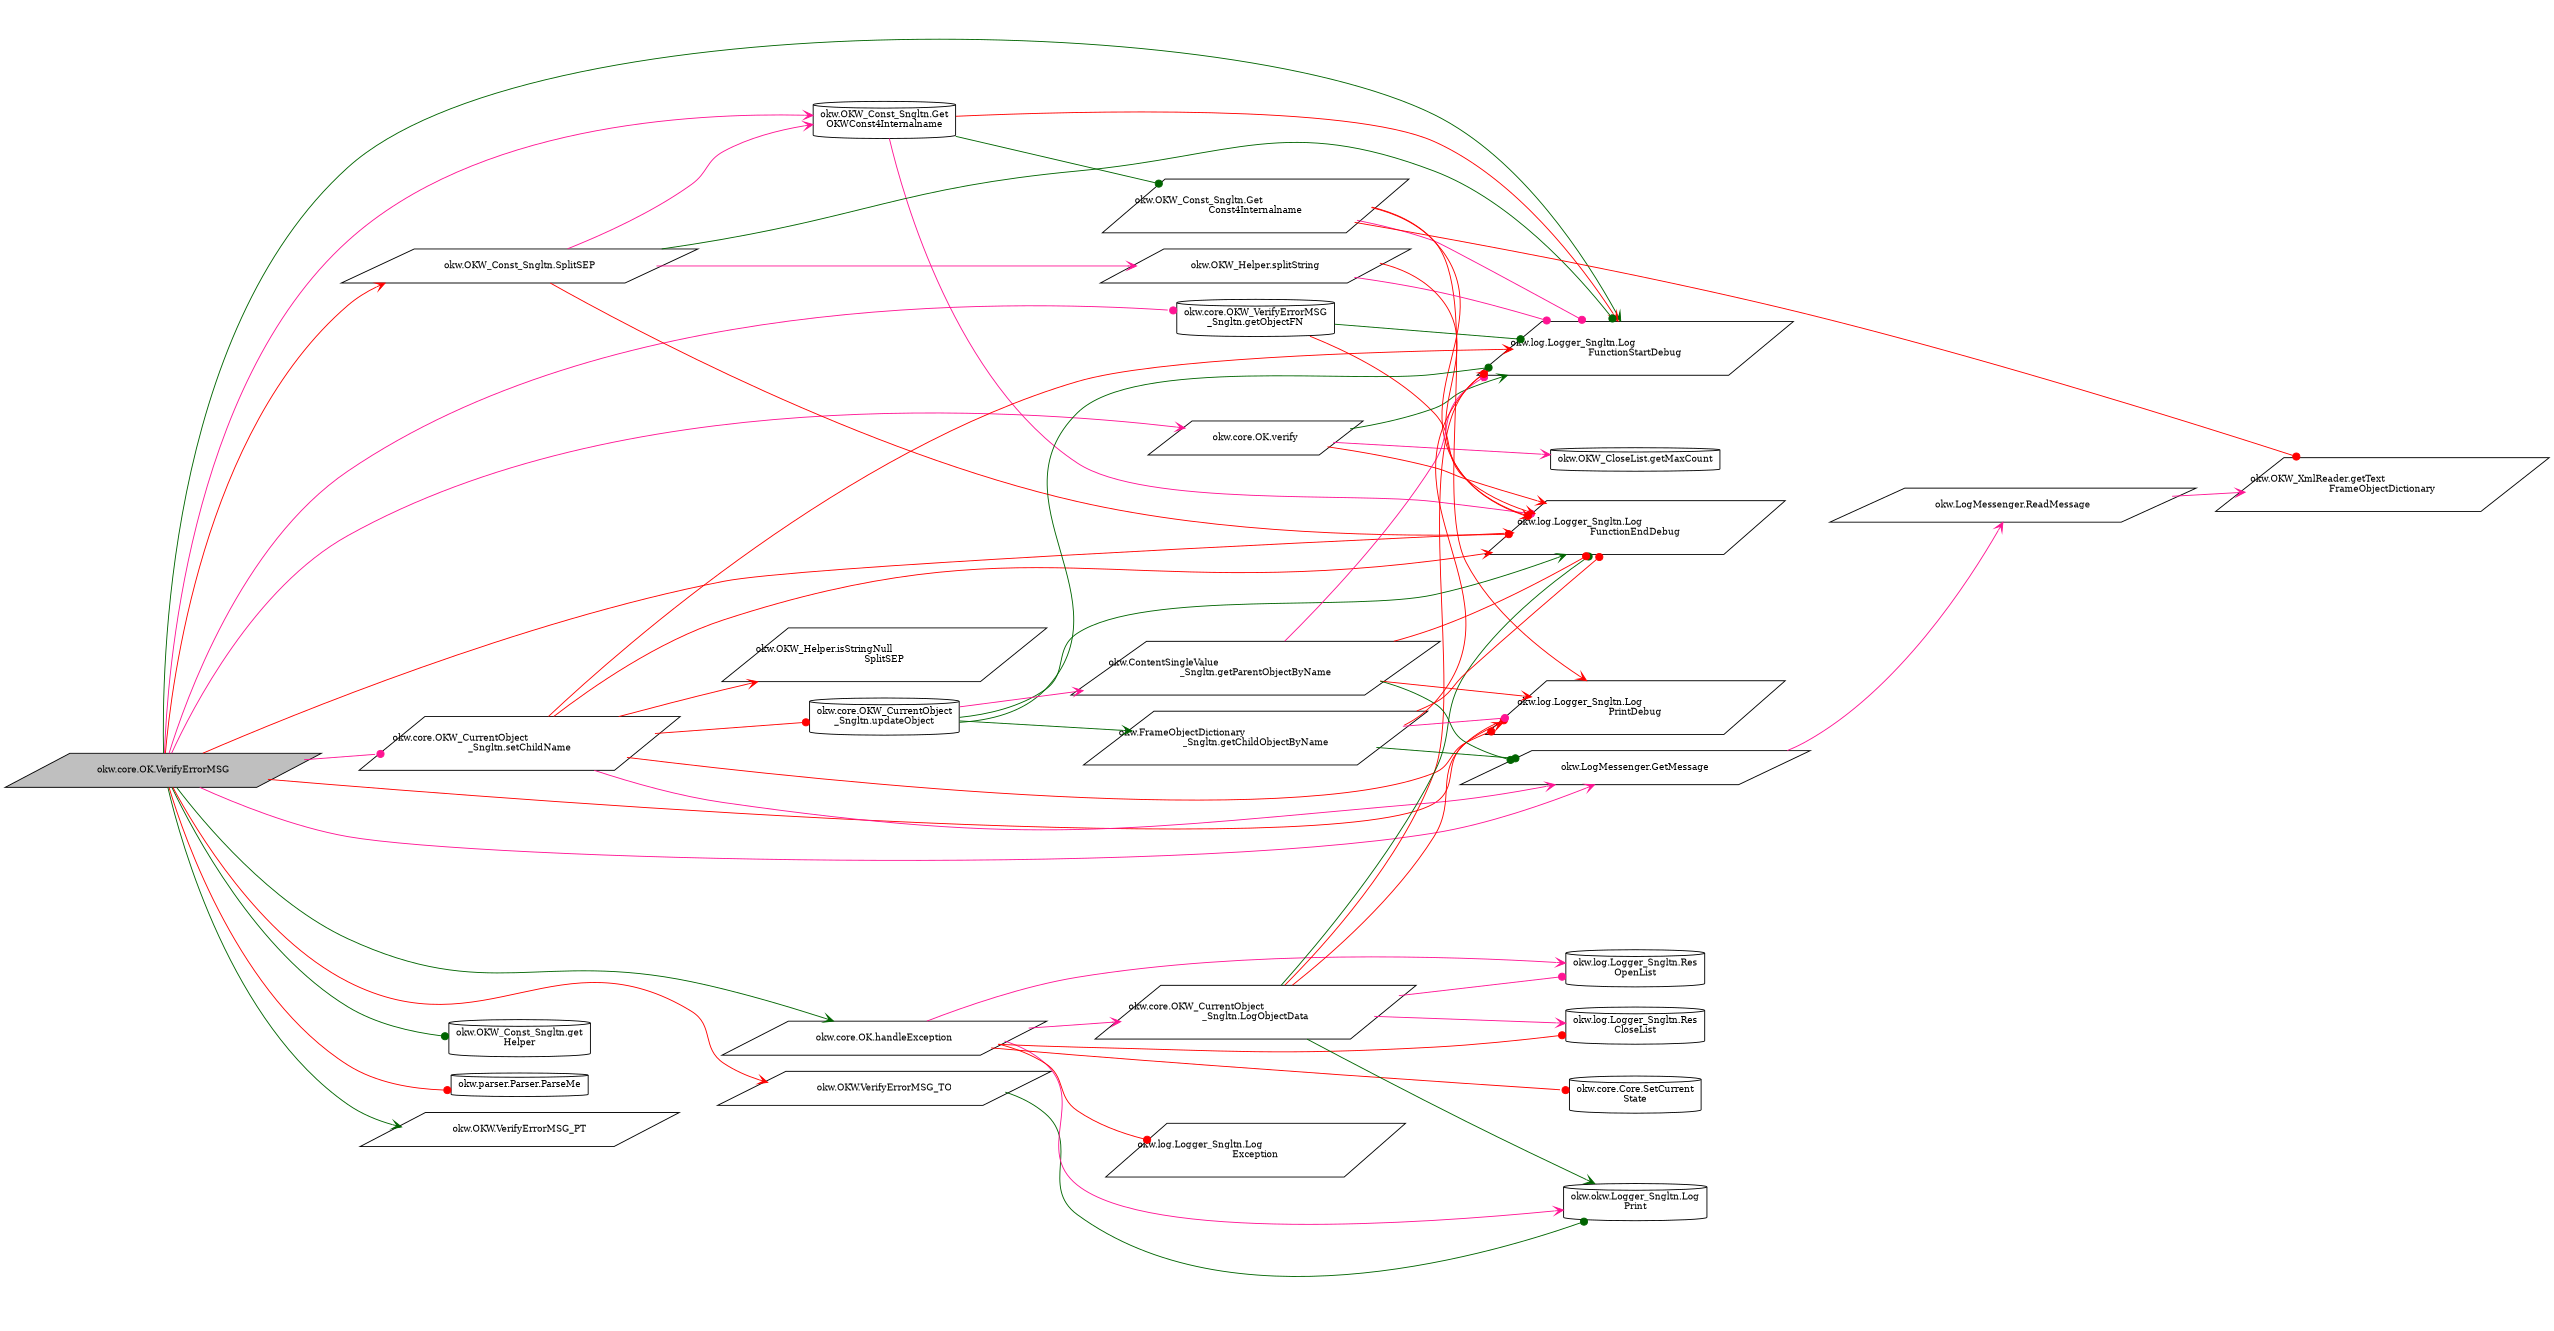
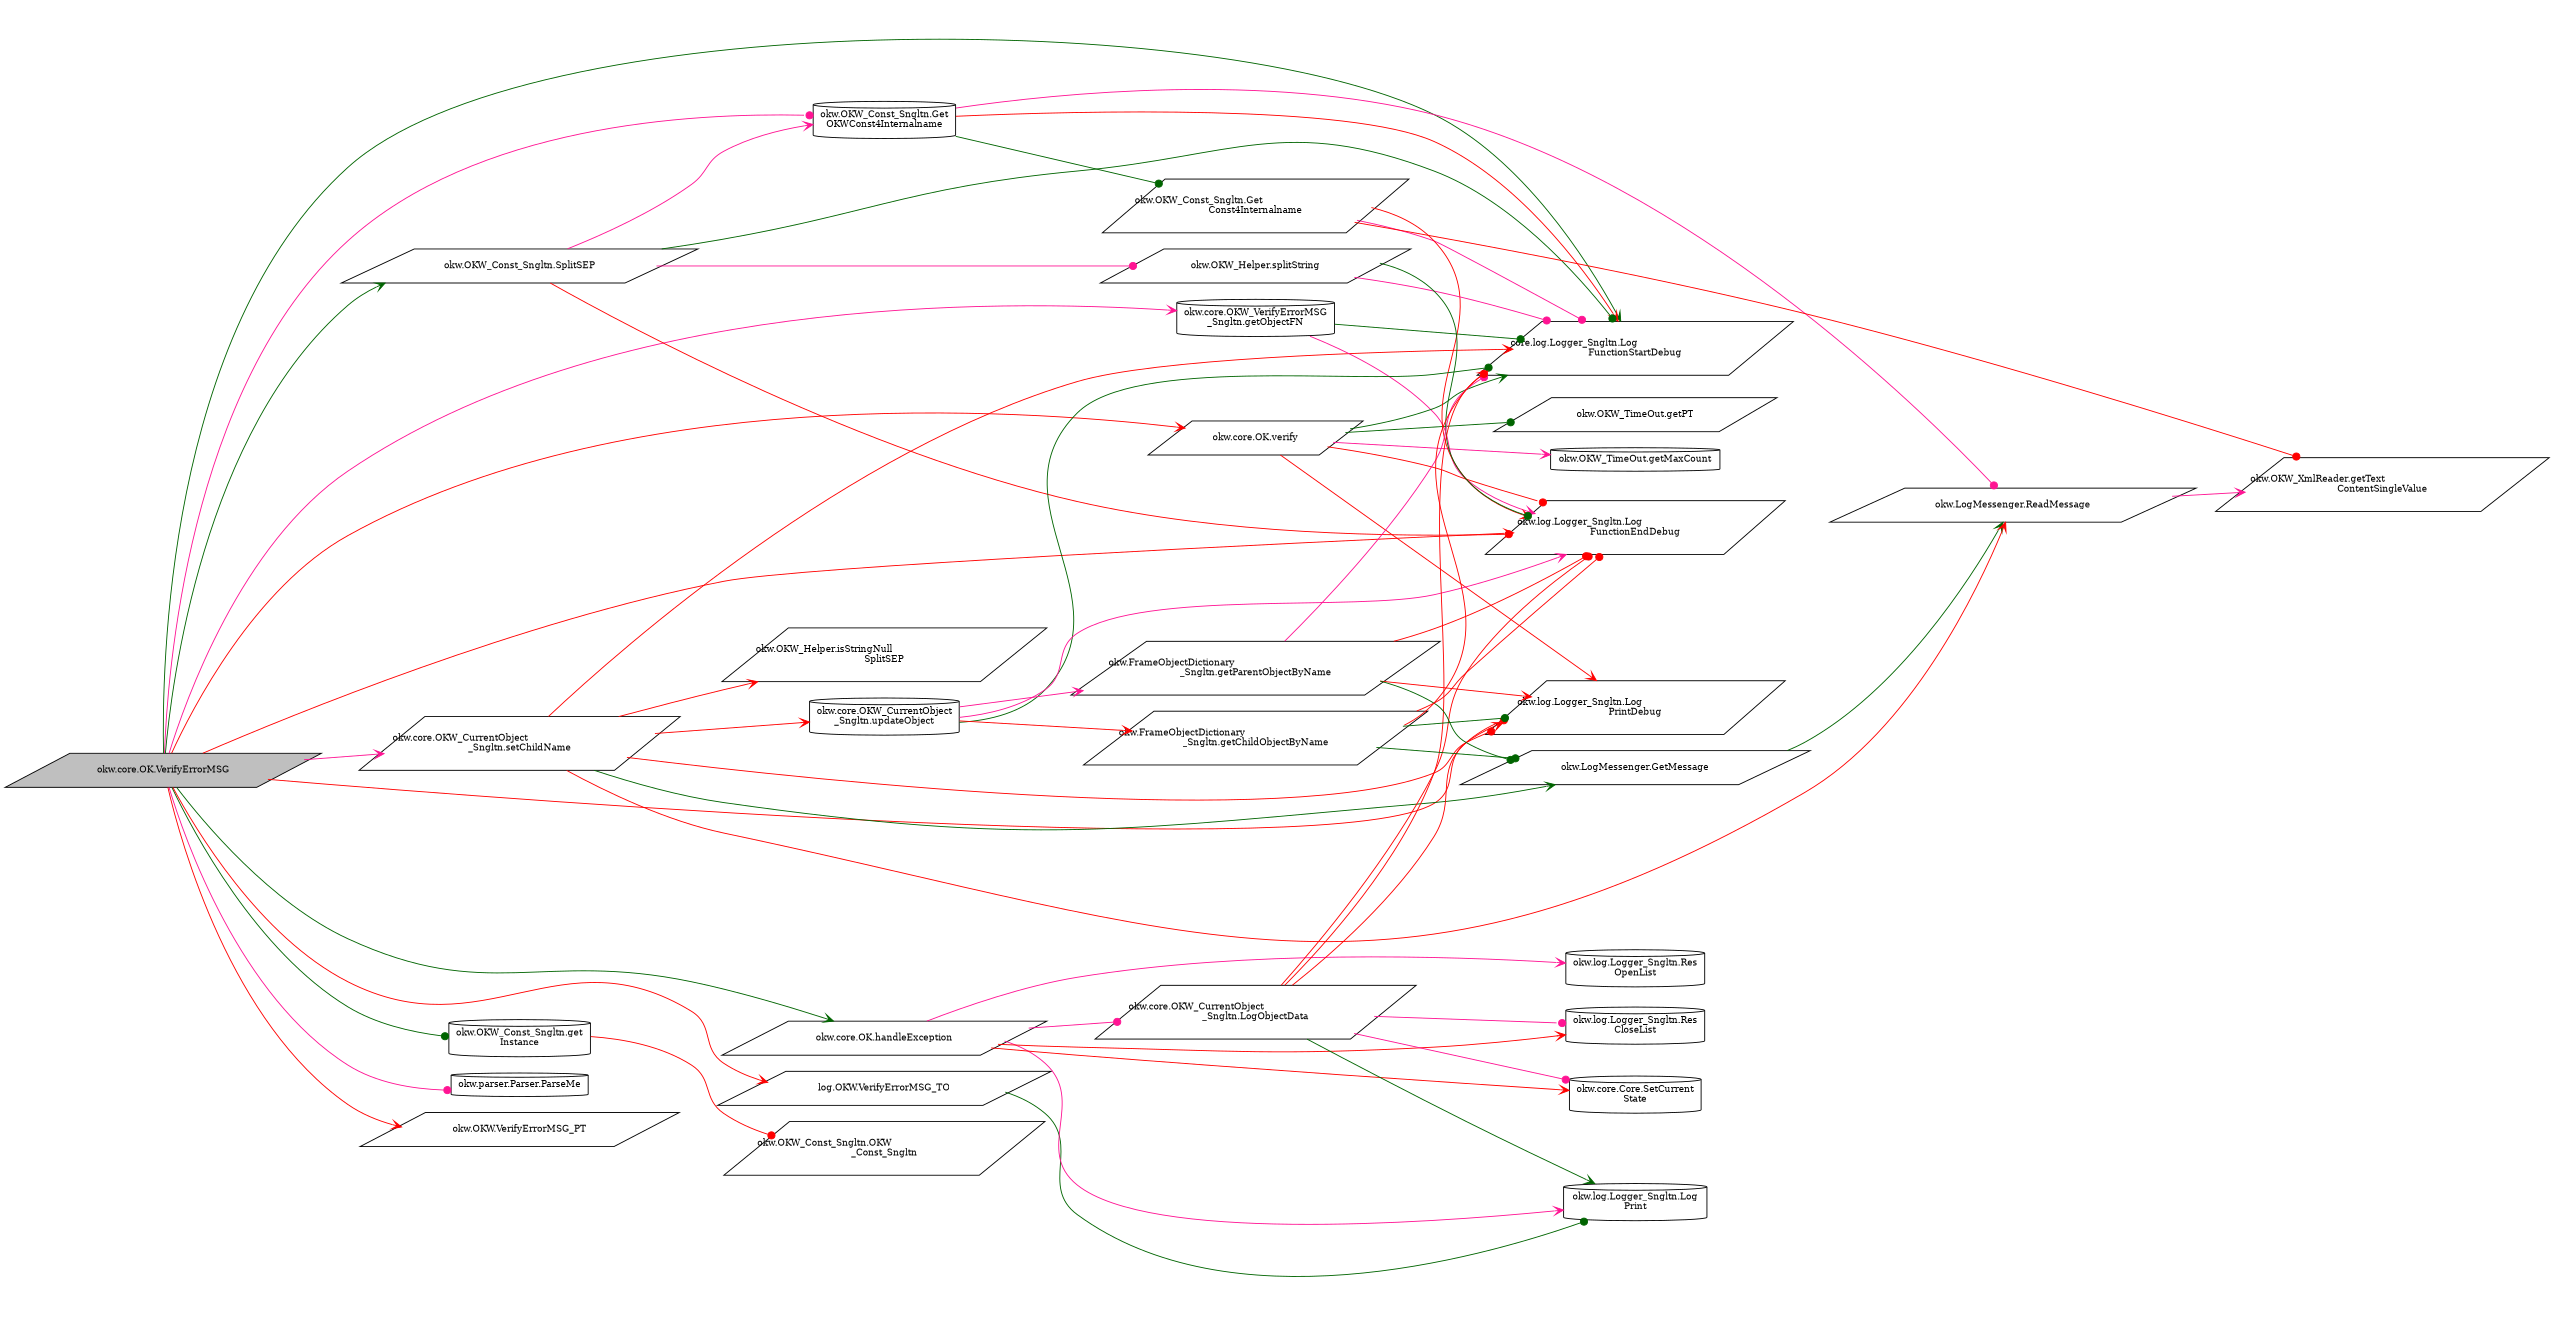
edge "okw.OKW_Const_Sngltn.SplitSEP" -> "okw.OKW_Helper.splitString": arrowhead vee -> dot
edge "okw.core.OK.VerifyErrorMSG" -> "okw.OKW_Const_Sngltn.Get OKWConst4Internalname": arrowhead vee -> dot
edge "okw.OKW_Helper.splitString" -> "okw.log.Logger_Sngltn.Log FunctionEndDebug": color red -> darkgreen
node "okw.log.Logger_Sngltn.Log FunctionStartDebug": label "okw.log.Logger_Sngltn.Log FunctionStartDebug" -> "core.log.Logger_Sngltn.Log FunctionStartDebug"
edge "okw.core.OK.VerifyErrorMSG" -> "okw.core.OKW_VerifyErrorMSG _Sngltn.getObjectFN": arrowhead dot -> vee
edge "okw.core.OKW_VerifyErrorMSG _Sngltn.getObjectFN" -> "okw.log.Logger_Sngltn.Log FunctionEndDebug": color red -> deeppink
node "okw.OKW_TimeOut.getPT": added
edge "okw.OKW_Const_Sngltn.Get Const4Internalname" -> "okw.log.Logger_Sngltn.Log PrintDebug": now "okw.core.OK.verify" -> "okw.log.Logger_Sngltn.Log PrintDebug"
edge "okw.core.OK.VerifyErrorMSG" -> "okw.core.OK.verify": color deeppink -> red
node "okw.OKW_CloseList.getMaxCount": label "okw.OKW_CloseList.getMaxCount" -> "okw.OKW_TimeOut.getMaxCount"
edge "okw.core.OK.verify" -> "okw.log.Logger_Sngltn.Log FunctionEndDebug": arrowhead vee -> dot
edge "okw.OKW_Const_Sngltn.Get OKWConst4Internalname" -> "okw.log.Logger_Sngltn.Log FunctionEndDebug": now "okw.OKW_Const_Sngltn.Get OKWConst4Internalname" -> "okw.LogMessenger.ReadMessage"
node "okw.OKW_XmlReader.getText FrameObjectDictionary": label "okw.OKW_XmlReader.getText FrameObjectDictionary" -> "okw.OKW_XmlReader.getText ContentSingleValue"
edge "okw.core.OK.VerifyErrorMSG" -> "okw.OKW_Const_Sngltn.SplitSEP": color red -> darkgreen
edge "okw.core.OKW_CurrentObject _Sngltn.setChildName" -> "okw.log.Logger_Sngltn.Log FunctionEndDebug": now "okw.core.OKW_CurrentObject _Sngltn.setChildName" -> "okw.LogMessenger.ReadMessage"
edge "okw.core.OKW_CurrentObject _Sngltn.updateObject" -> "okw.log.Logger_Sngltn.Log FunctionEndDebug": color darkgreen -> deeppink
edge "okw.LogMessenger.GetMessage" -> "okw.LogMessenger.ReadMessage": color deeppink -> darkgreen
node "okw.ContentSingleValue _Sngltn.getParentObjectByName": label "okw.ContentSingleValue _Sngltn.getParentObjectByName" -> "okw.FrameObjectDictionary _Sngltn.getParentObjectByName"
edge "okw.core.OKW_CurrentObject _Sngltn.LogObjectData" -> "okw.log.Logger_Sngltn.Log FunctionEndDebug": color darkgreen -> red
edge "okw.FrameObjectDictionary _Sngltn.getChildObjectByName" -> "okw.log.Logger_Sngltn.Log PrintDebug": color deeppink -> darkgreen
edge "okw.core.OKW_CurrentObject _Sngltn.updateObject" -> "okw.FrameObjectDictionary _Sngltn.getChildObjectByName": color darkgreen -> red
edge "okw.core.OKW_CurrentObject _Sngltn.setChildName" -> "okw.core.OKW_CurrentObject _Sngltn.updateObject": arrowhead dot -> vee
edge "okw.core.OK.VerifyErrorMSG" -> "okw.core.OKW_CurrentObject _Sngltn.setChildName": arrowhead dot -> vee
edge "okw.core.OKW_CurrentObject _Sngltn.setChildName" -> "okw.LogMessenger.GetMessage": color deeppink -> darkgreen
edge "okw.core.OK.VerifyErrorMSG" -> "okw.LogMessenger.GetMessage": removed
edge "okw.core.OK.VerifyErrorMSG" -> "okw.OKW.VerifyErrorMSG_PT": color darkgreen -> red
edge "okw.core.OK.VerifyErrorMSG" -> "okw.parser.Parser.ParseMe": color red -> deeppink
edge "okw.core.OKW_CurrentObject _Sngltn.LogObjectData" -> "okw.log.Logger_Sngltn.Res OpenList": now "okw.core.OKW_CurrentObject _Sngltn.LogObjectData" -> "okw.core.Core.SetCurrent State"
edge "okw.core.OKW_CurrentObject _Sngltn.LogObjectData" -> "okw.log.Logger_Sngltn.Res CloseList": arrowhead vee -> dot
edge "okw.core.OK.handleException" -> "okw.core.OKW_CurrentObject _Sngltn.LogObjectData": arrowhead vee -> dot
node "okw.OKW_Const_Sngltn.get Helper": label "okw.OKW_Const_Sngltn.get Helper" -> "okw.OKW_Const_Sngltn.get Instance"
edge "okw.core.OK.handleException" -> "okw.log.Logger_Sngltn.Res CloseList": arrowhead dot -> vee
edge "okw.core.OK.handleException" -> "okw.core.Core.SetCurrent State": arrowhead dot -> vee
node "okw.OKW.VerifyErrorMSG_TO": label "okw.OKW.VerifyErrorMSG_TO" -> "log.OKW.VerifyErrorMSG_TO"
node "okw.OKW_Const_Sngltn.OKW _Const_Sngltn": added
node "okw.log.Logger_Sngltn.Log Exception": removed
node "okw.okw.Logger_Sngltn.Log Print": label "okw.okw.Logger_Sngltn.Log Print" -> "okw.log.Logger_Sngltn.Log Print"
